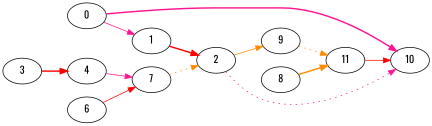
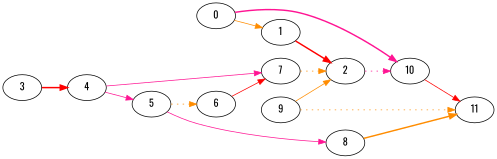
edge "0" -> "1": color deeppink -> darkorange
edge "2" -> "9": reversed
edge "11" -> "10": reversed
node "5": added
